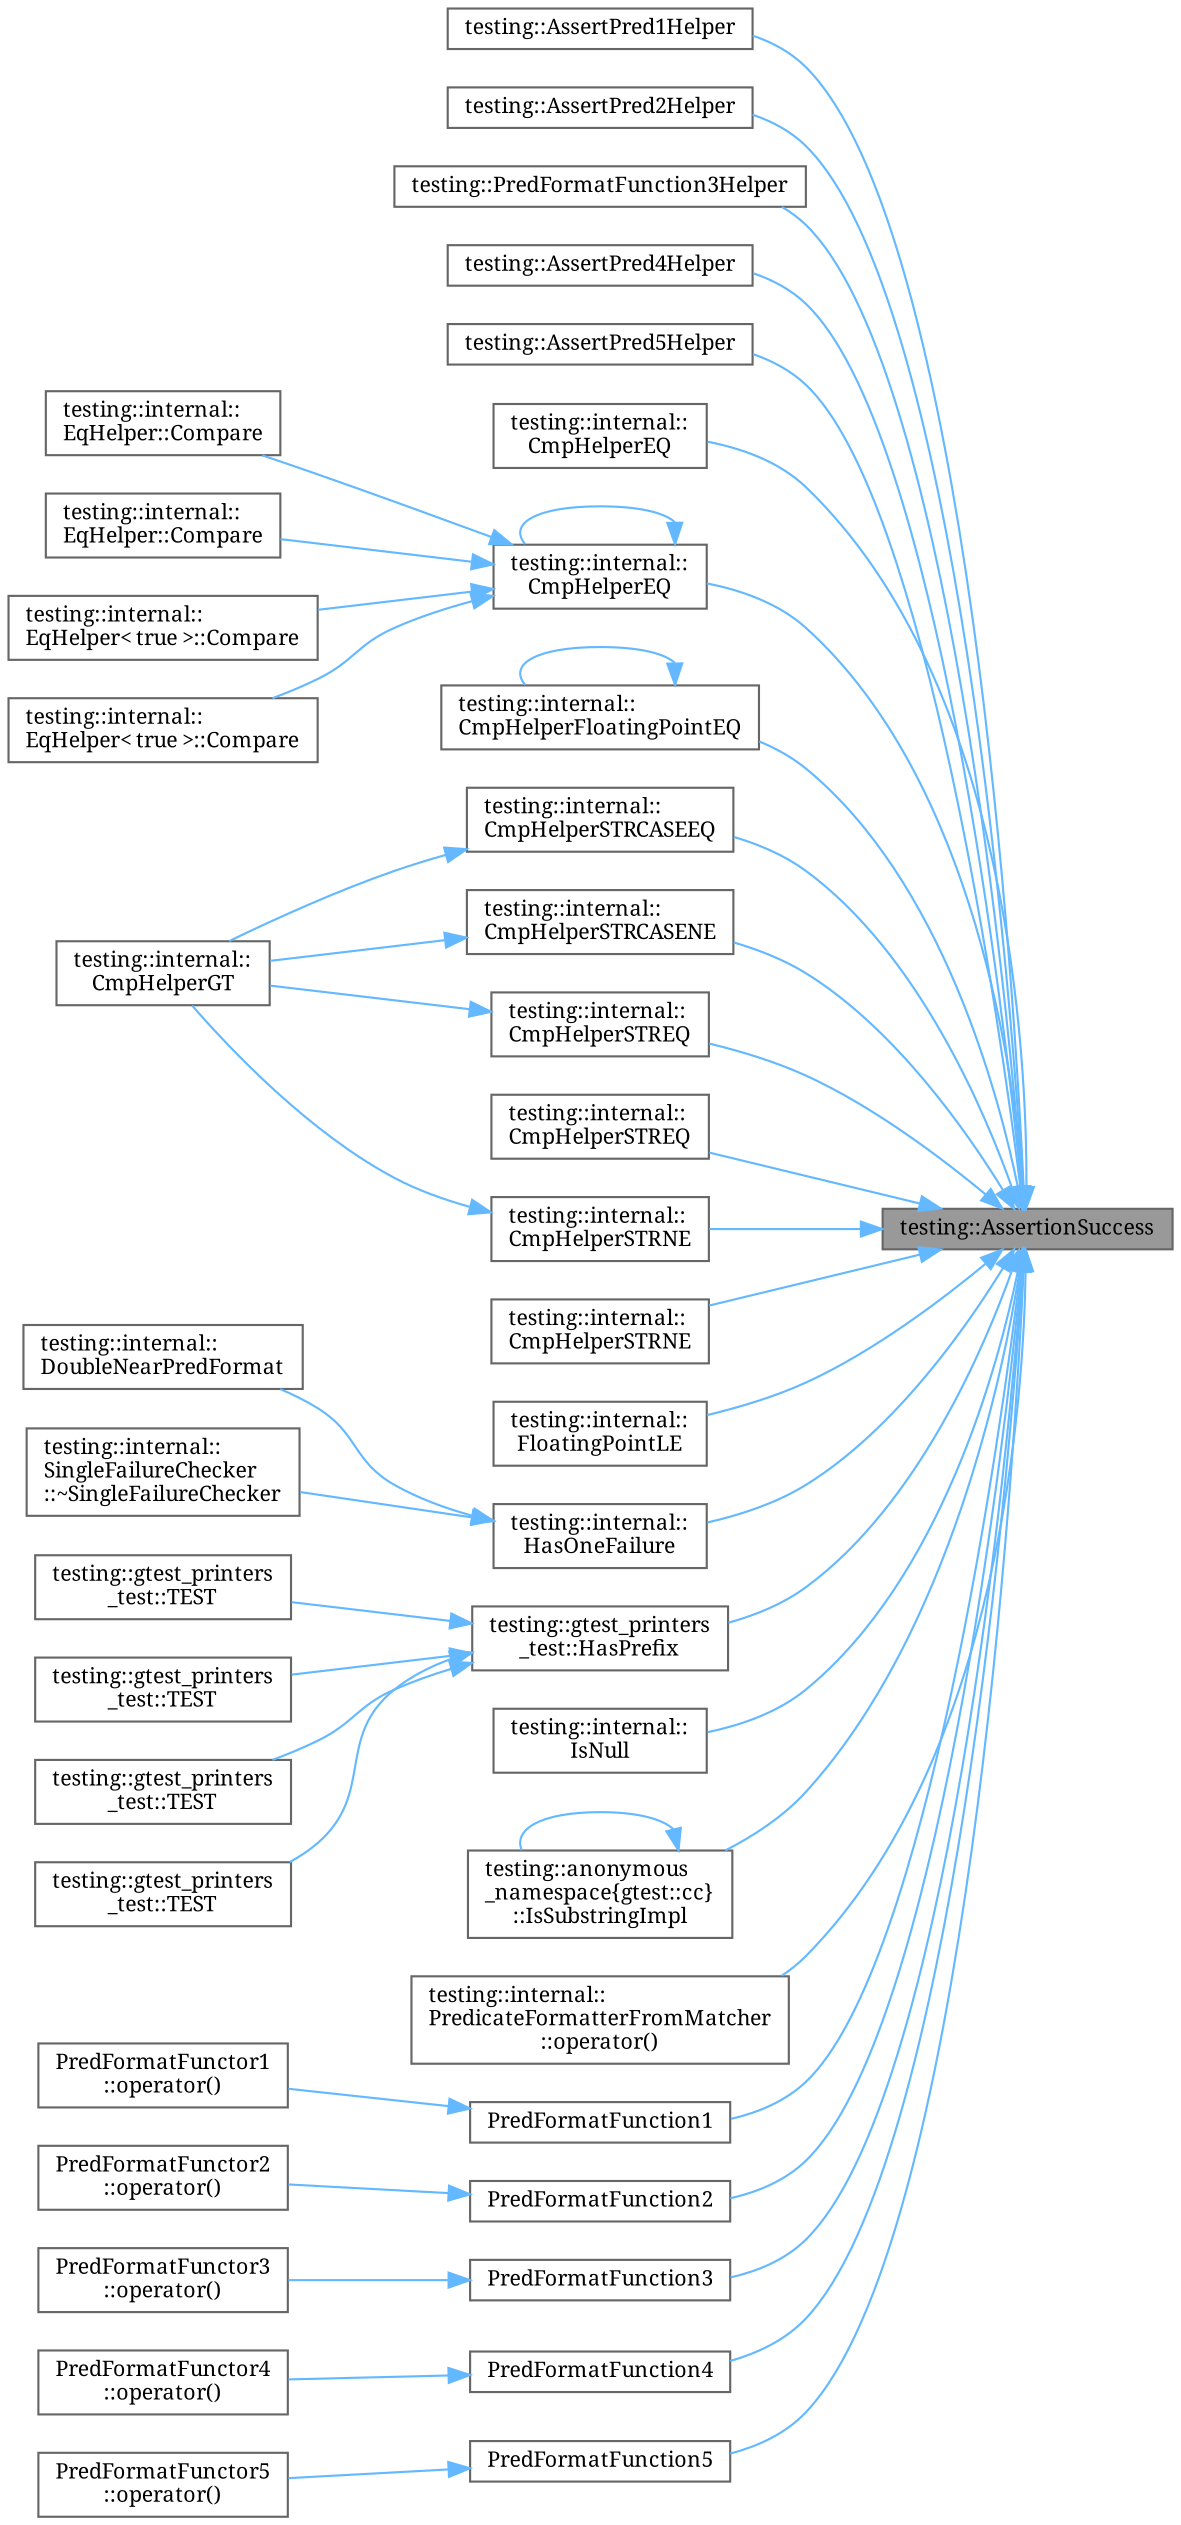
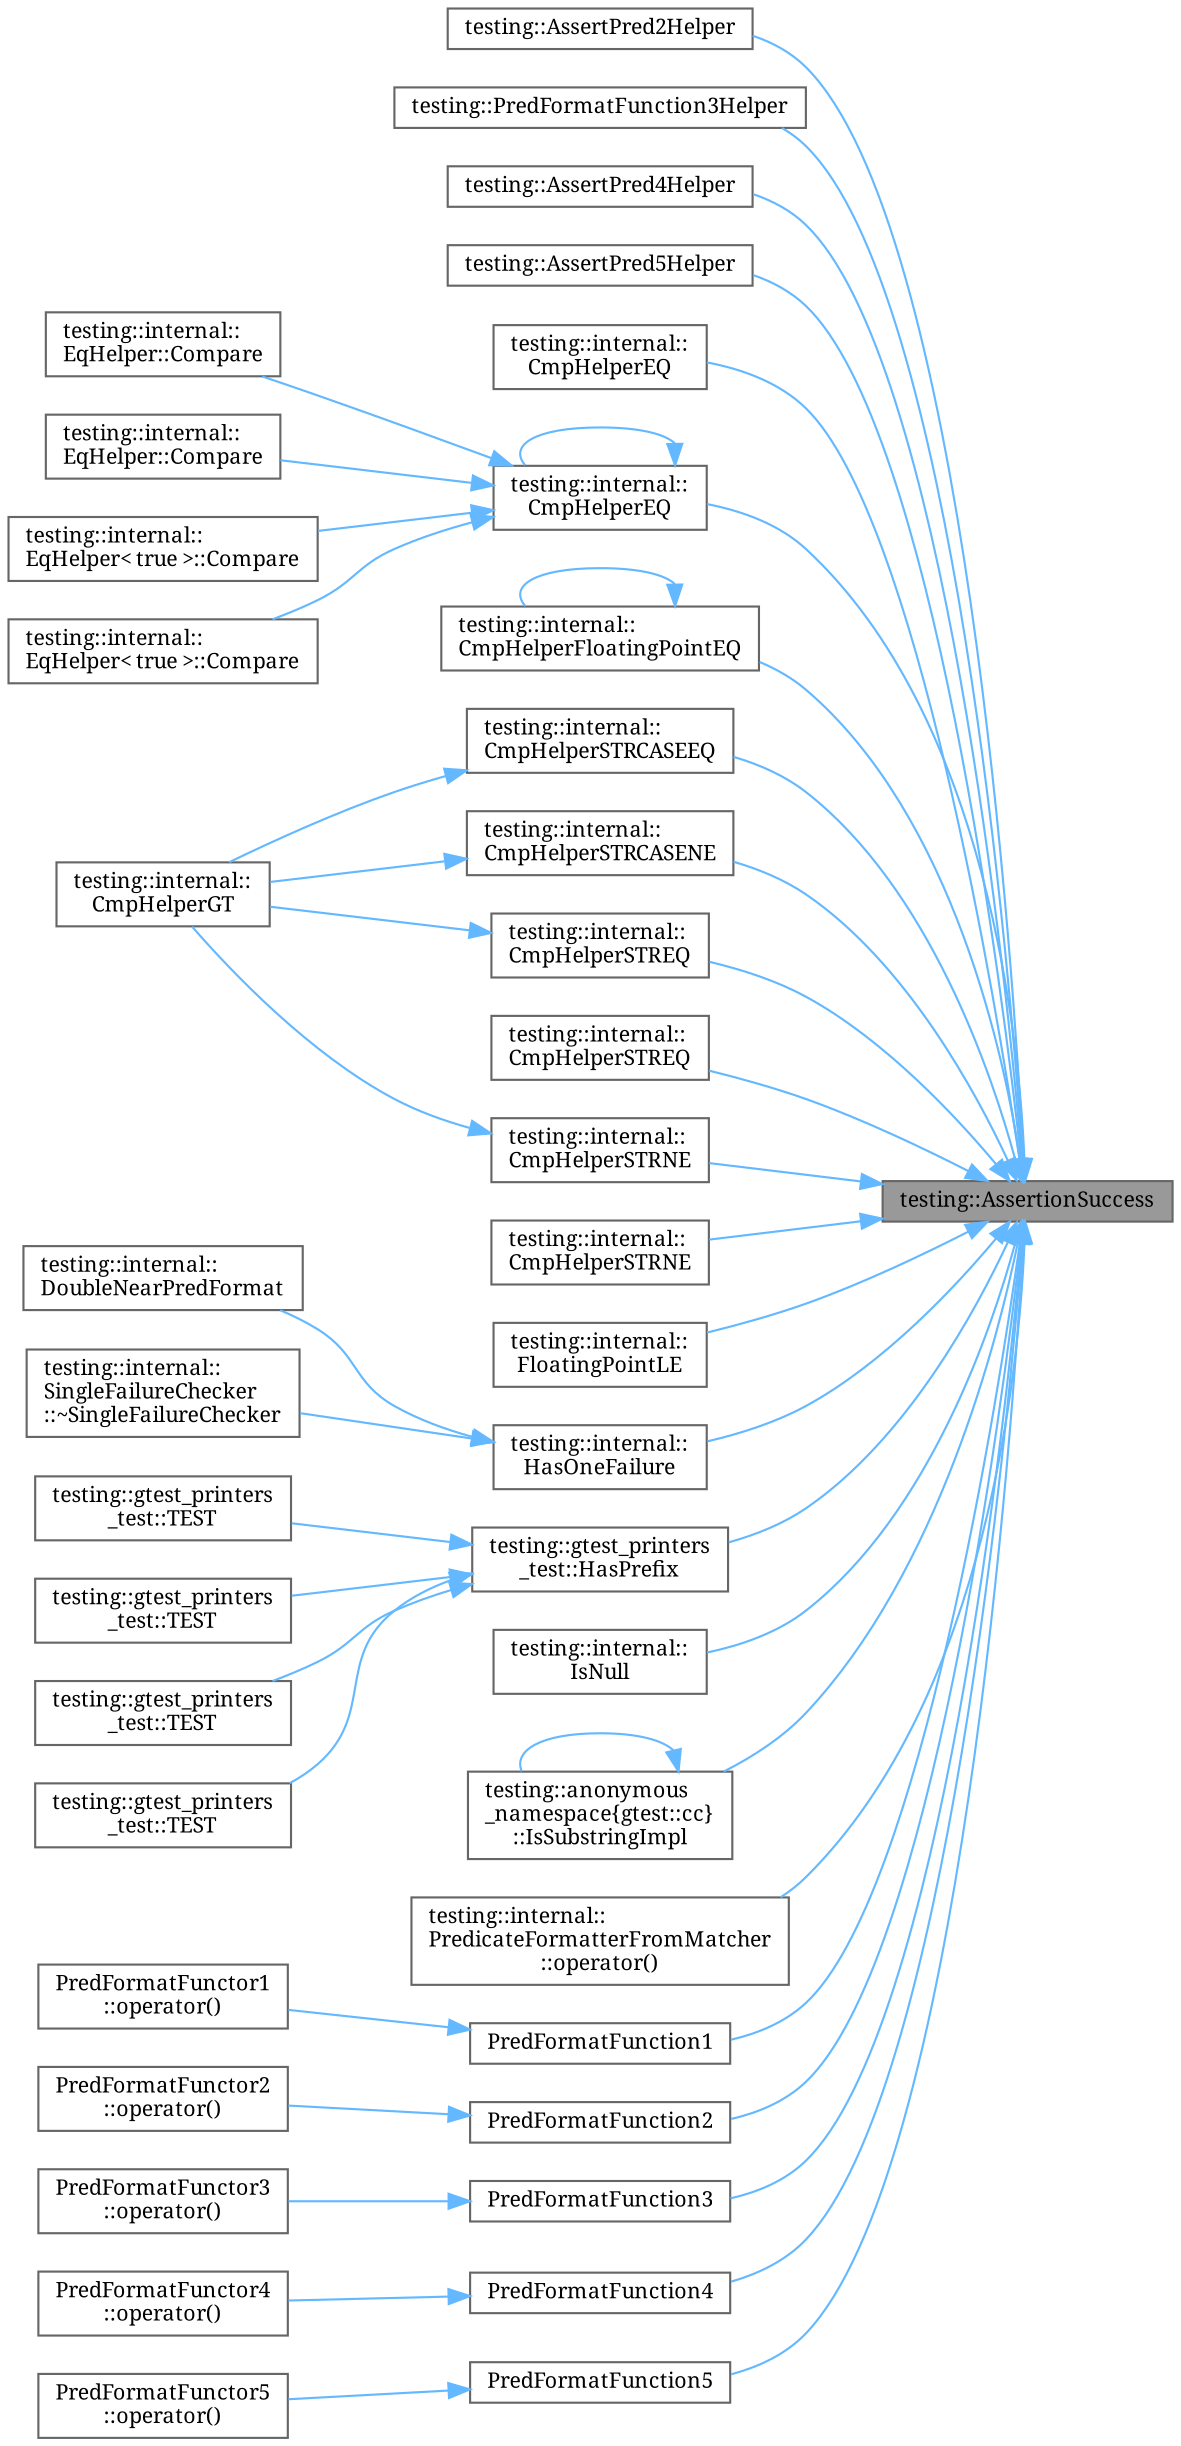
node "testing::AssertPred1Helper": removed
